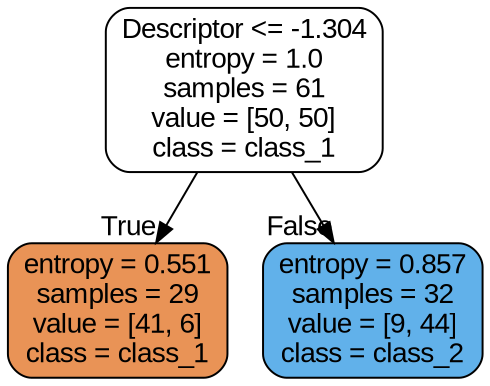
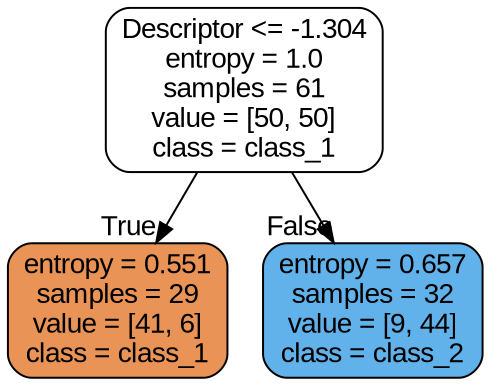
node "entropy = 0.857 samples = 32 value = [9, 44] class = class_2": label "entropy = 0.857 samples = 32 value = [9, 44] class = class_2" -> "entropy = 0.657 samples = 32 value = [9, 44] class = class_2"
